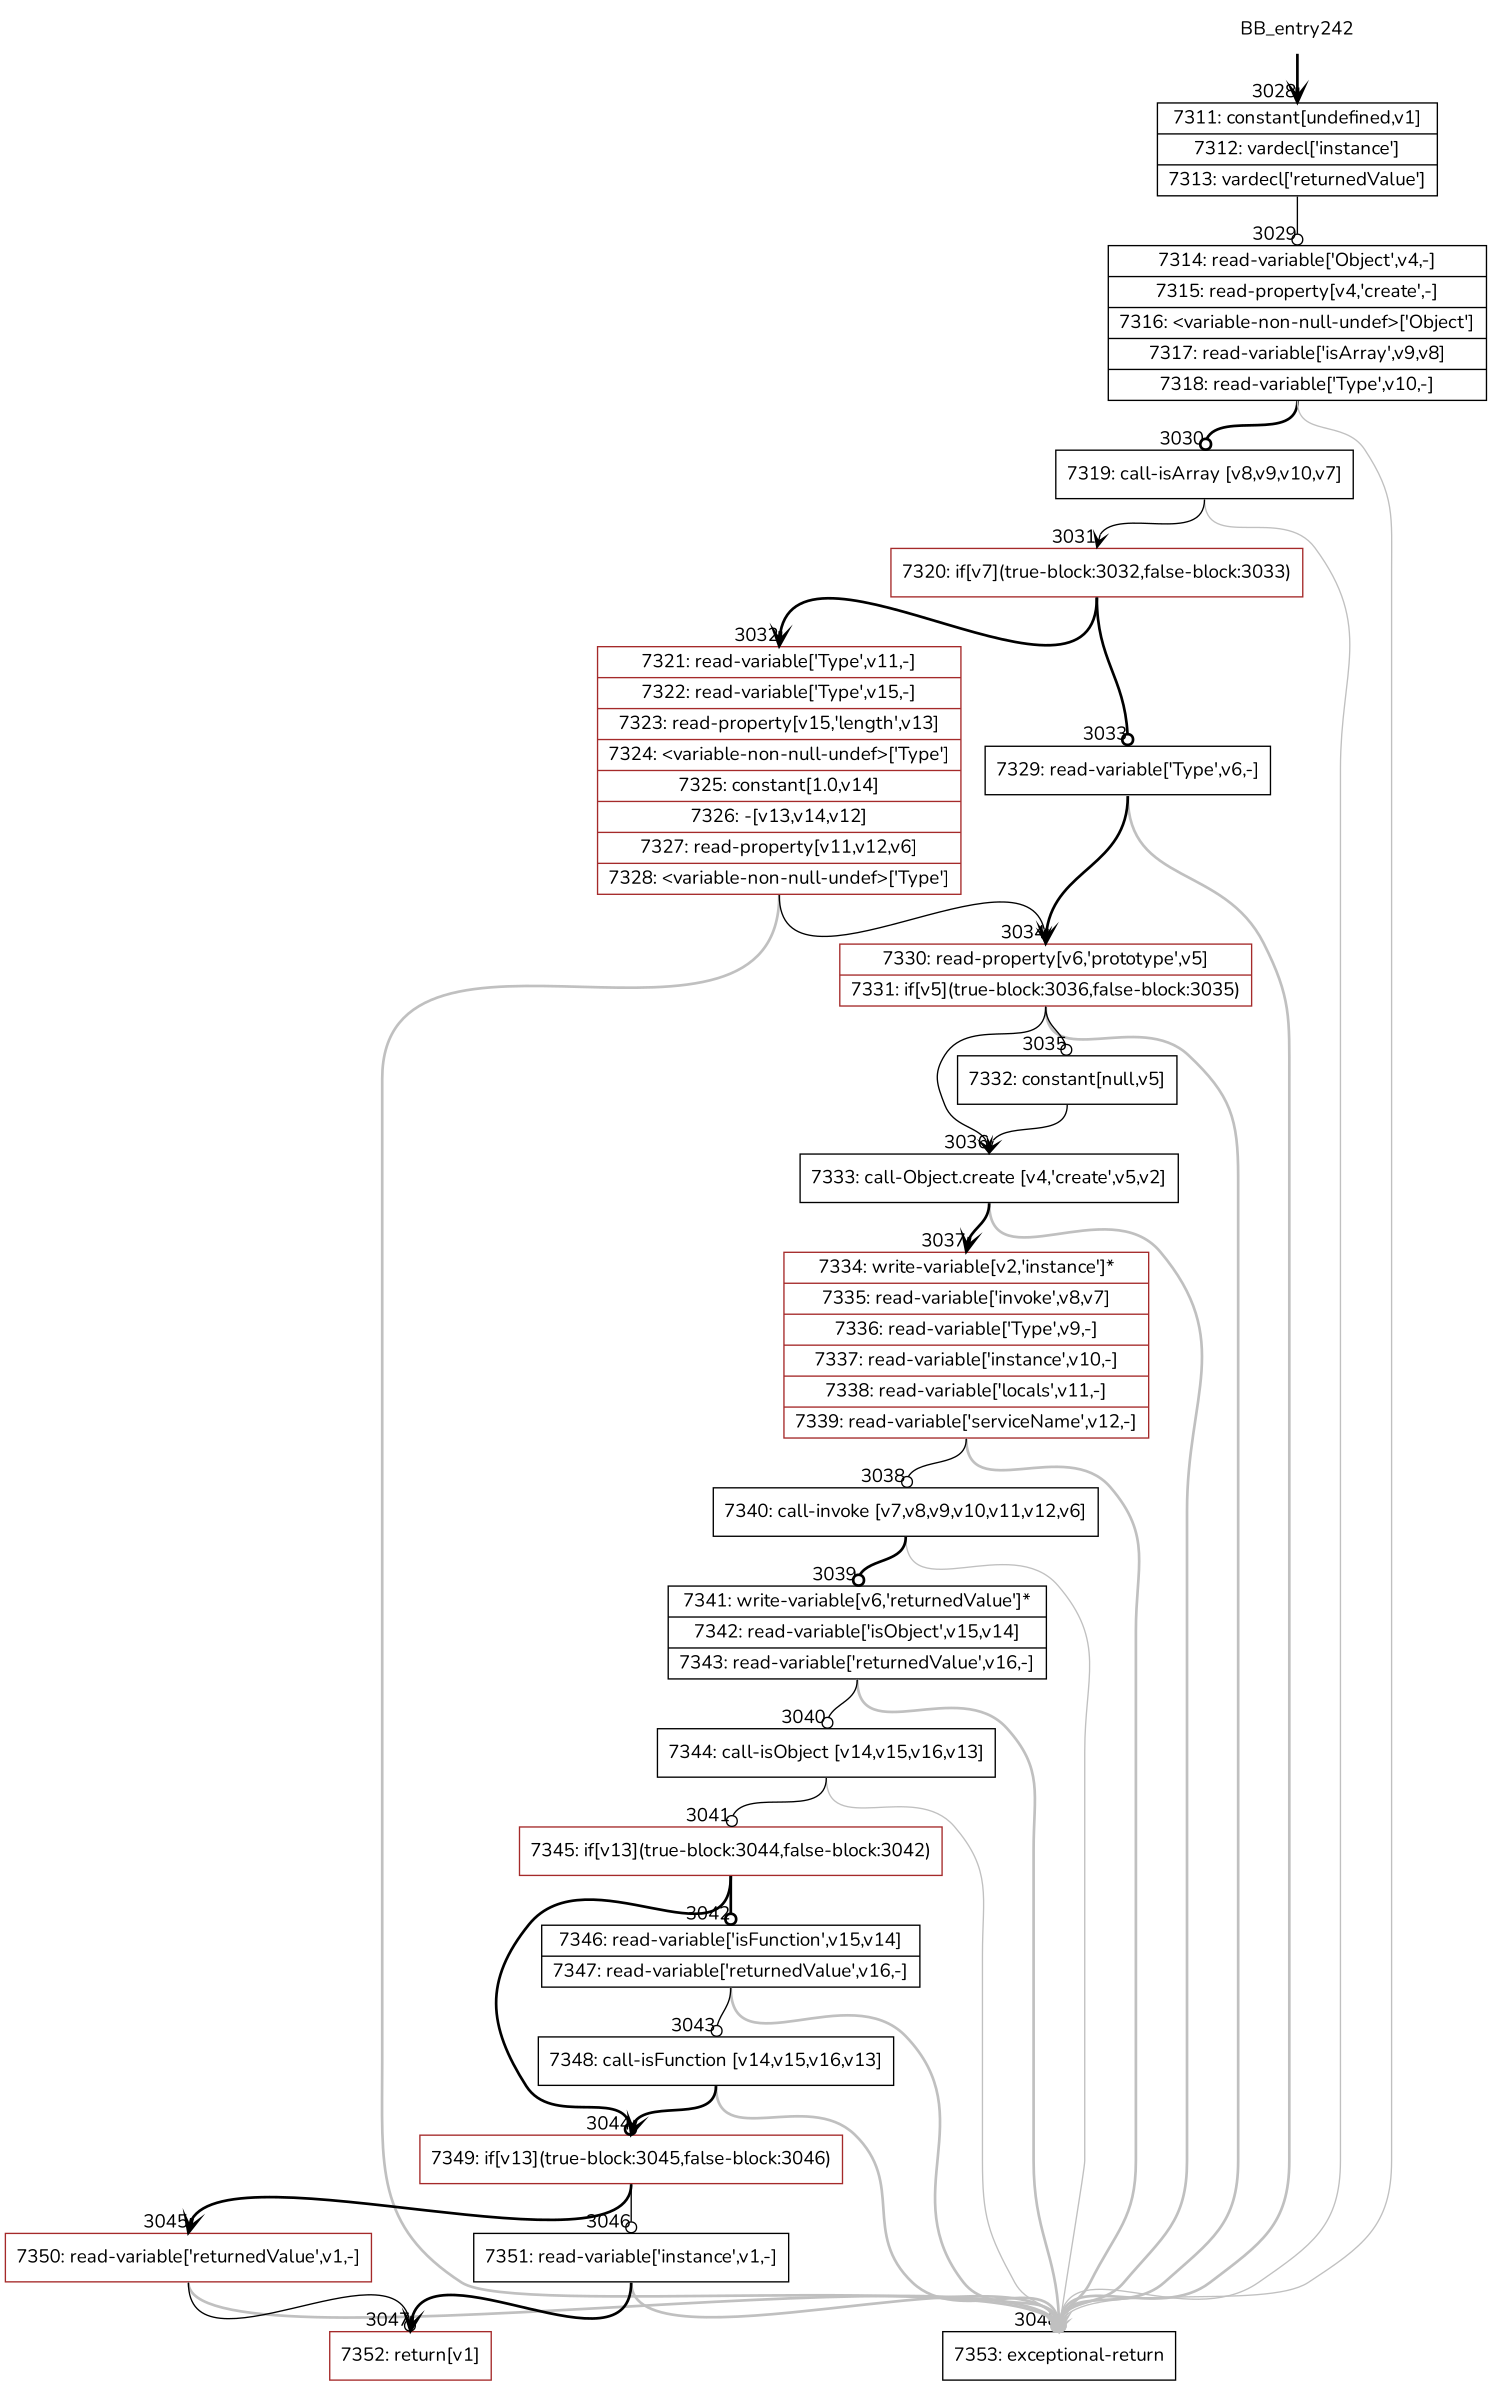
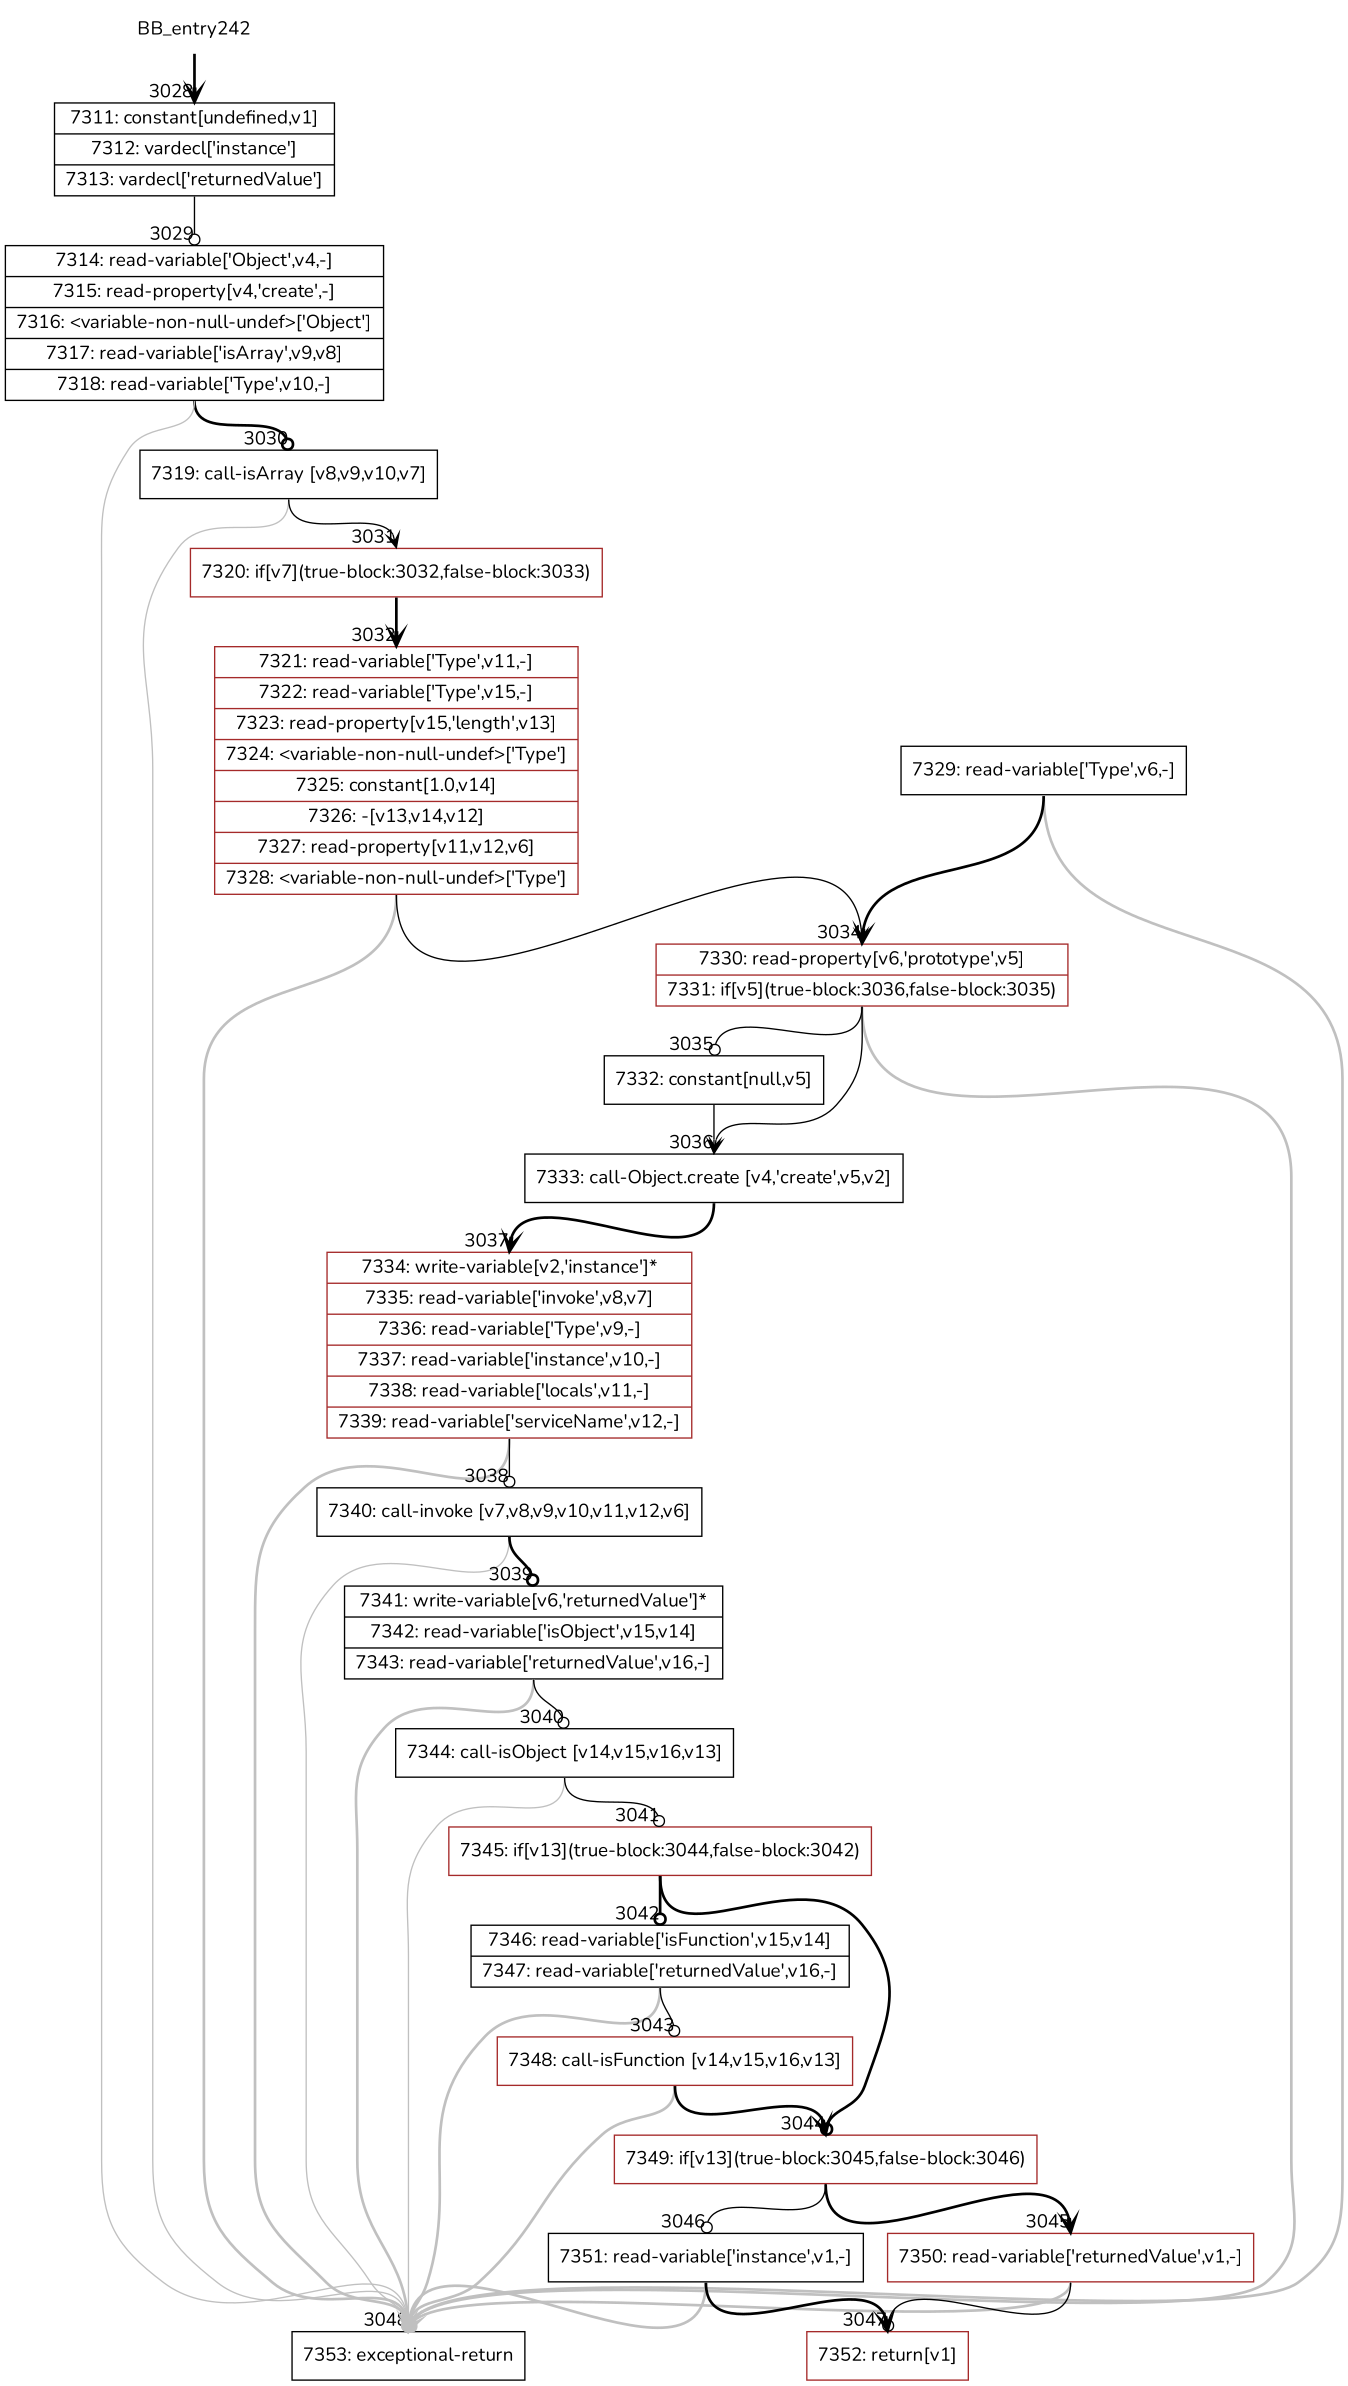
edge "7320: if[v7](true-block:3032,false-block:3033)" -> "7329: read-variable['Type',v6,-]": removed
edge "7333: call-Object.create [v4,'create',v5,v2]" -> "7353: exceptional-return": removed
node "7348: call-isFunction [v14,v15,v16,v13]": color black -> brown
